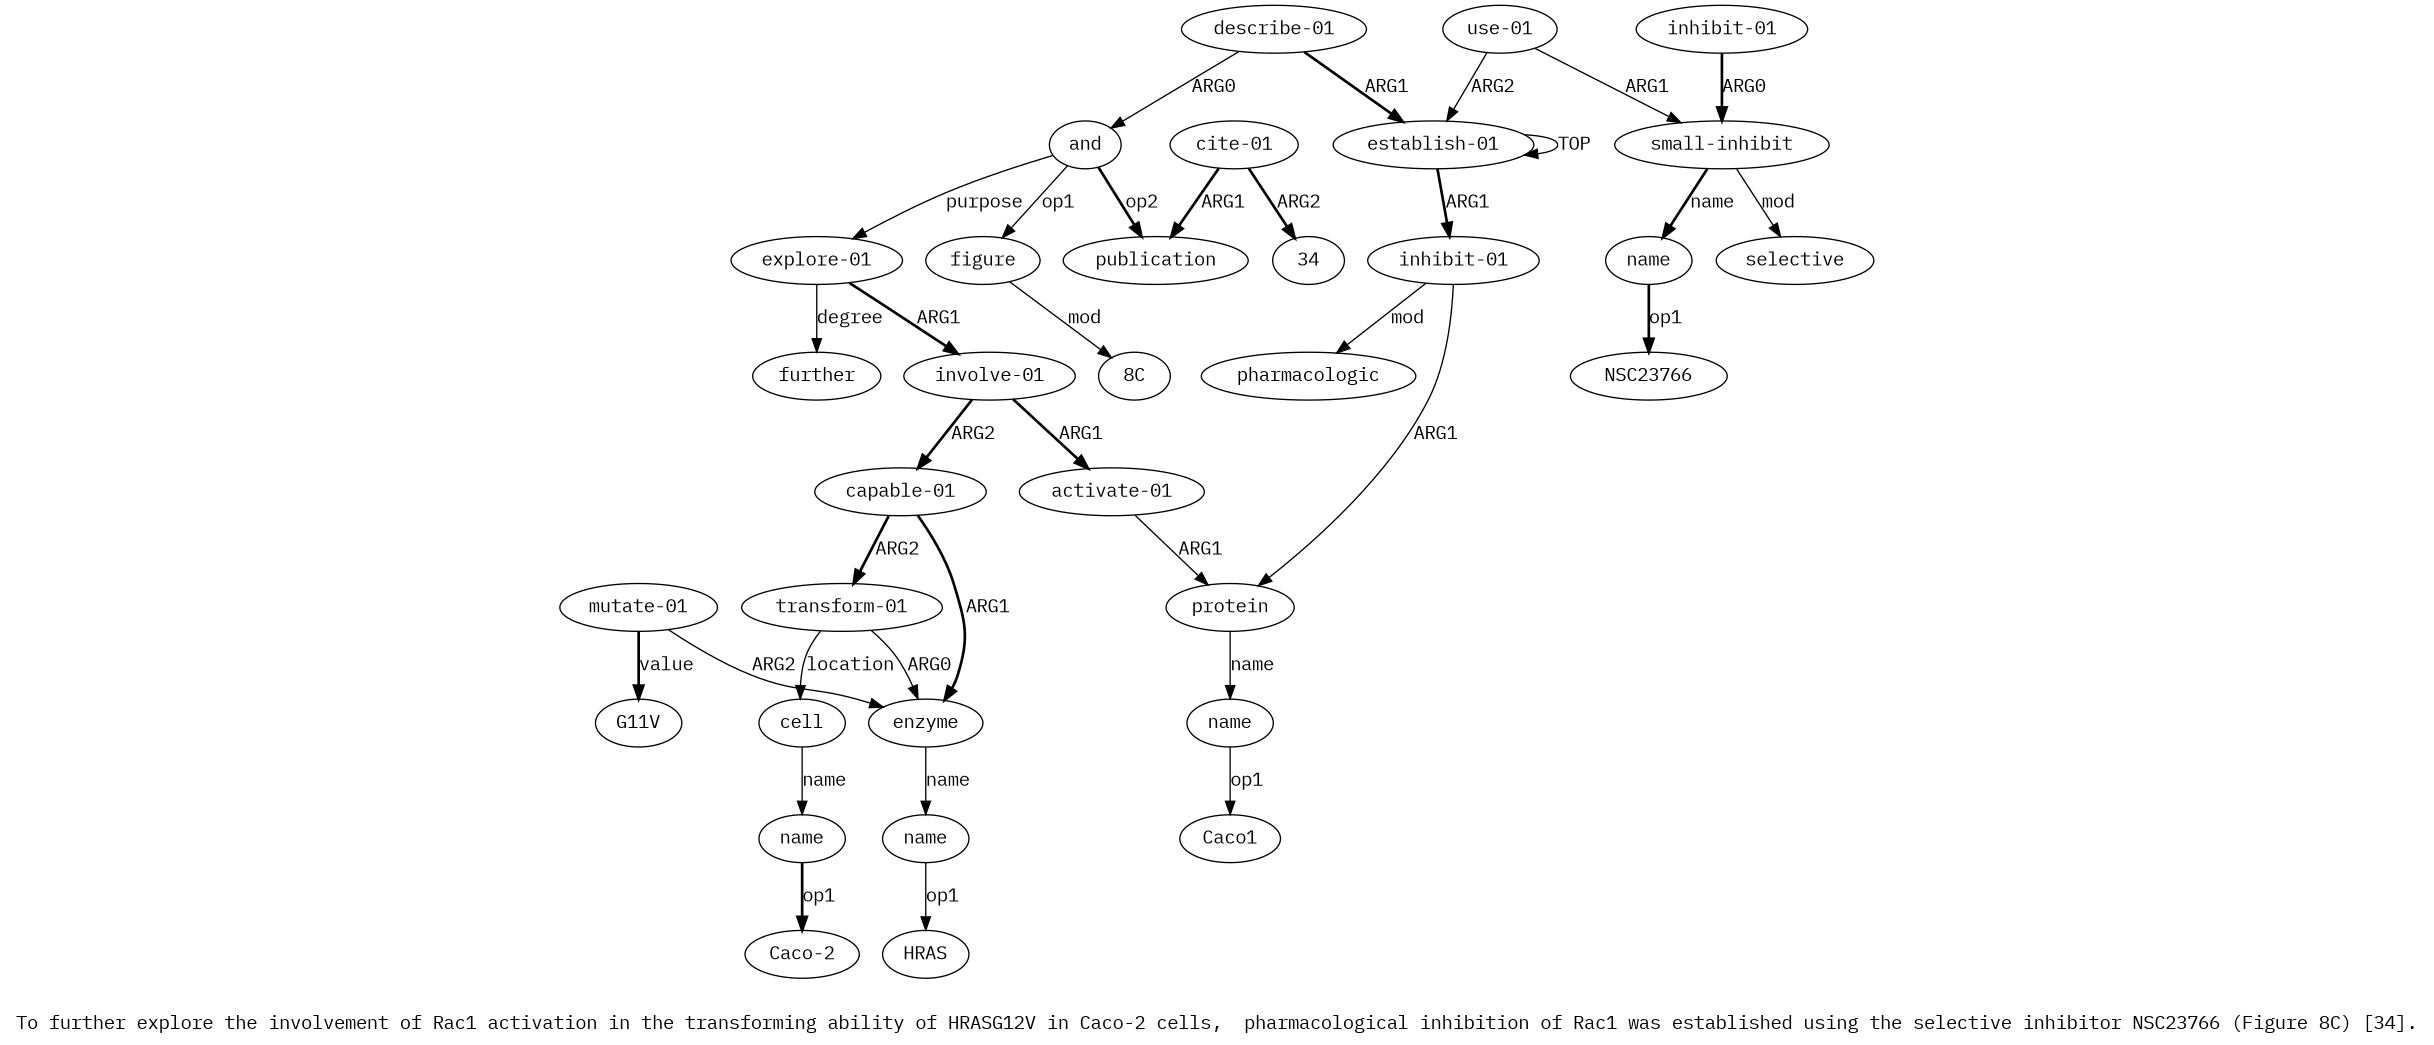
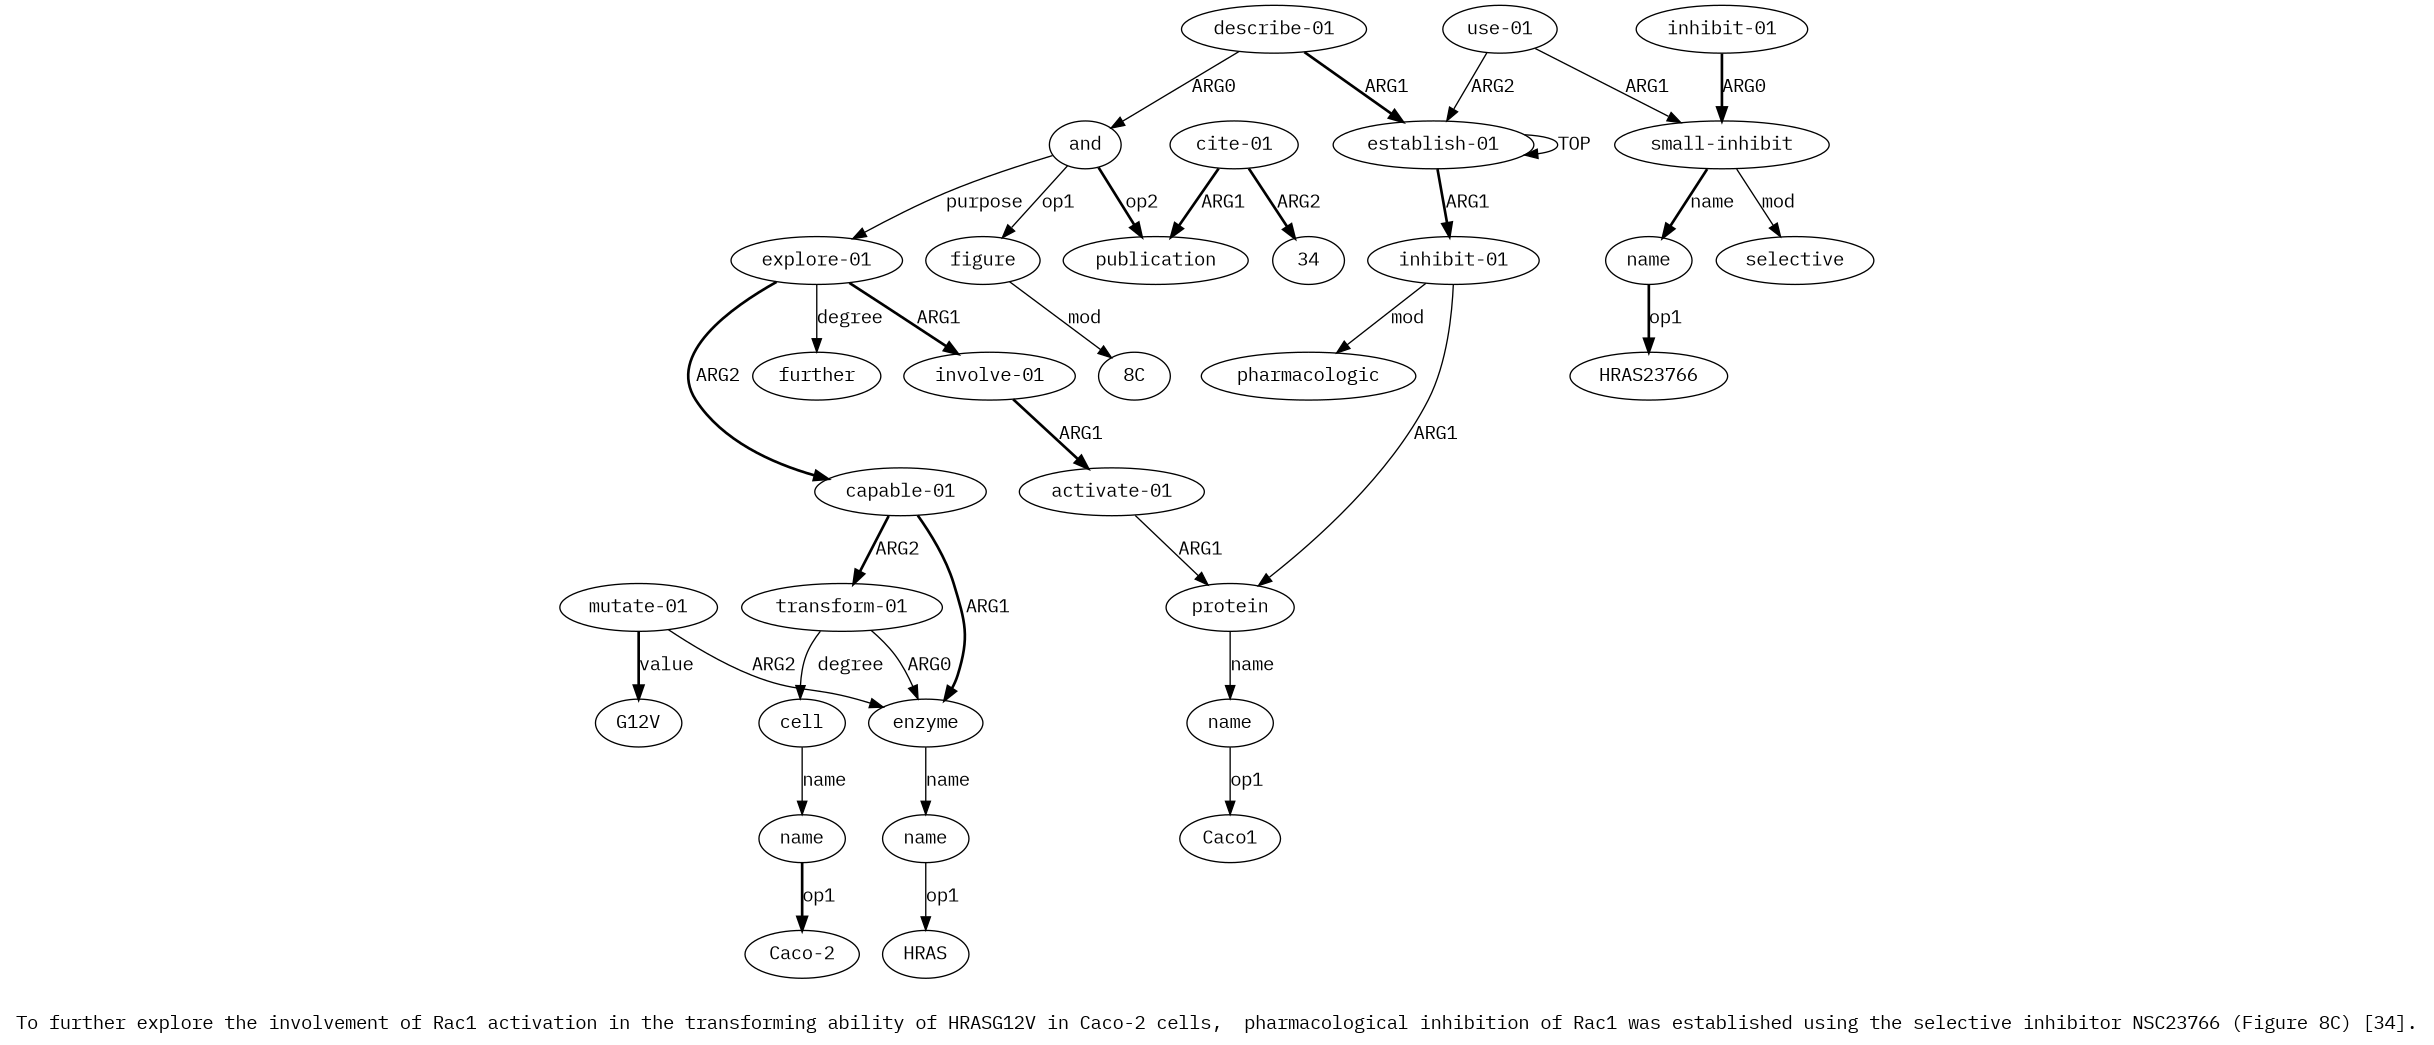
node "NSC23766": label "NSC23766" -> "HRAS23766"
edge "involve-01" -> "capable-01": now "explore-01" -> "capable-01"
edge "transform-01" -> "cell": label "location" -> "degree"
node "G11V": label "G11V" -> "G12V"
